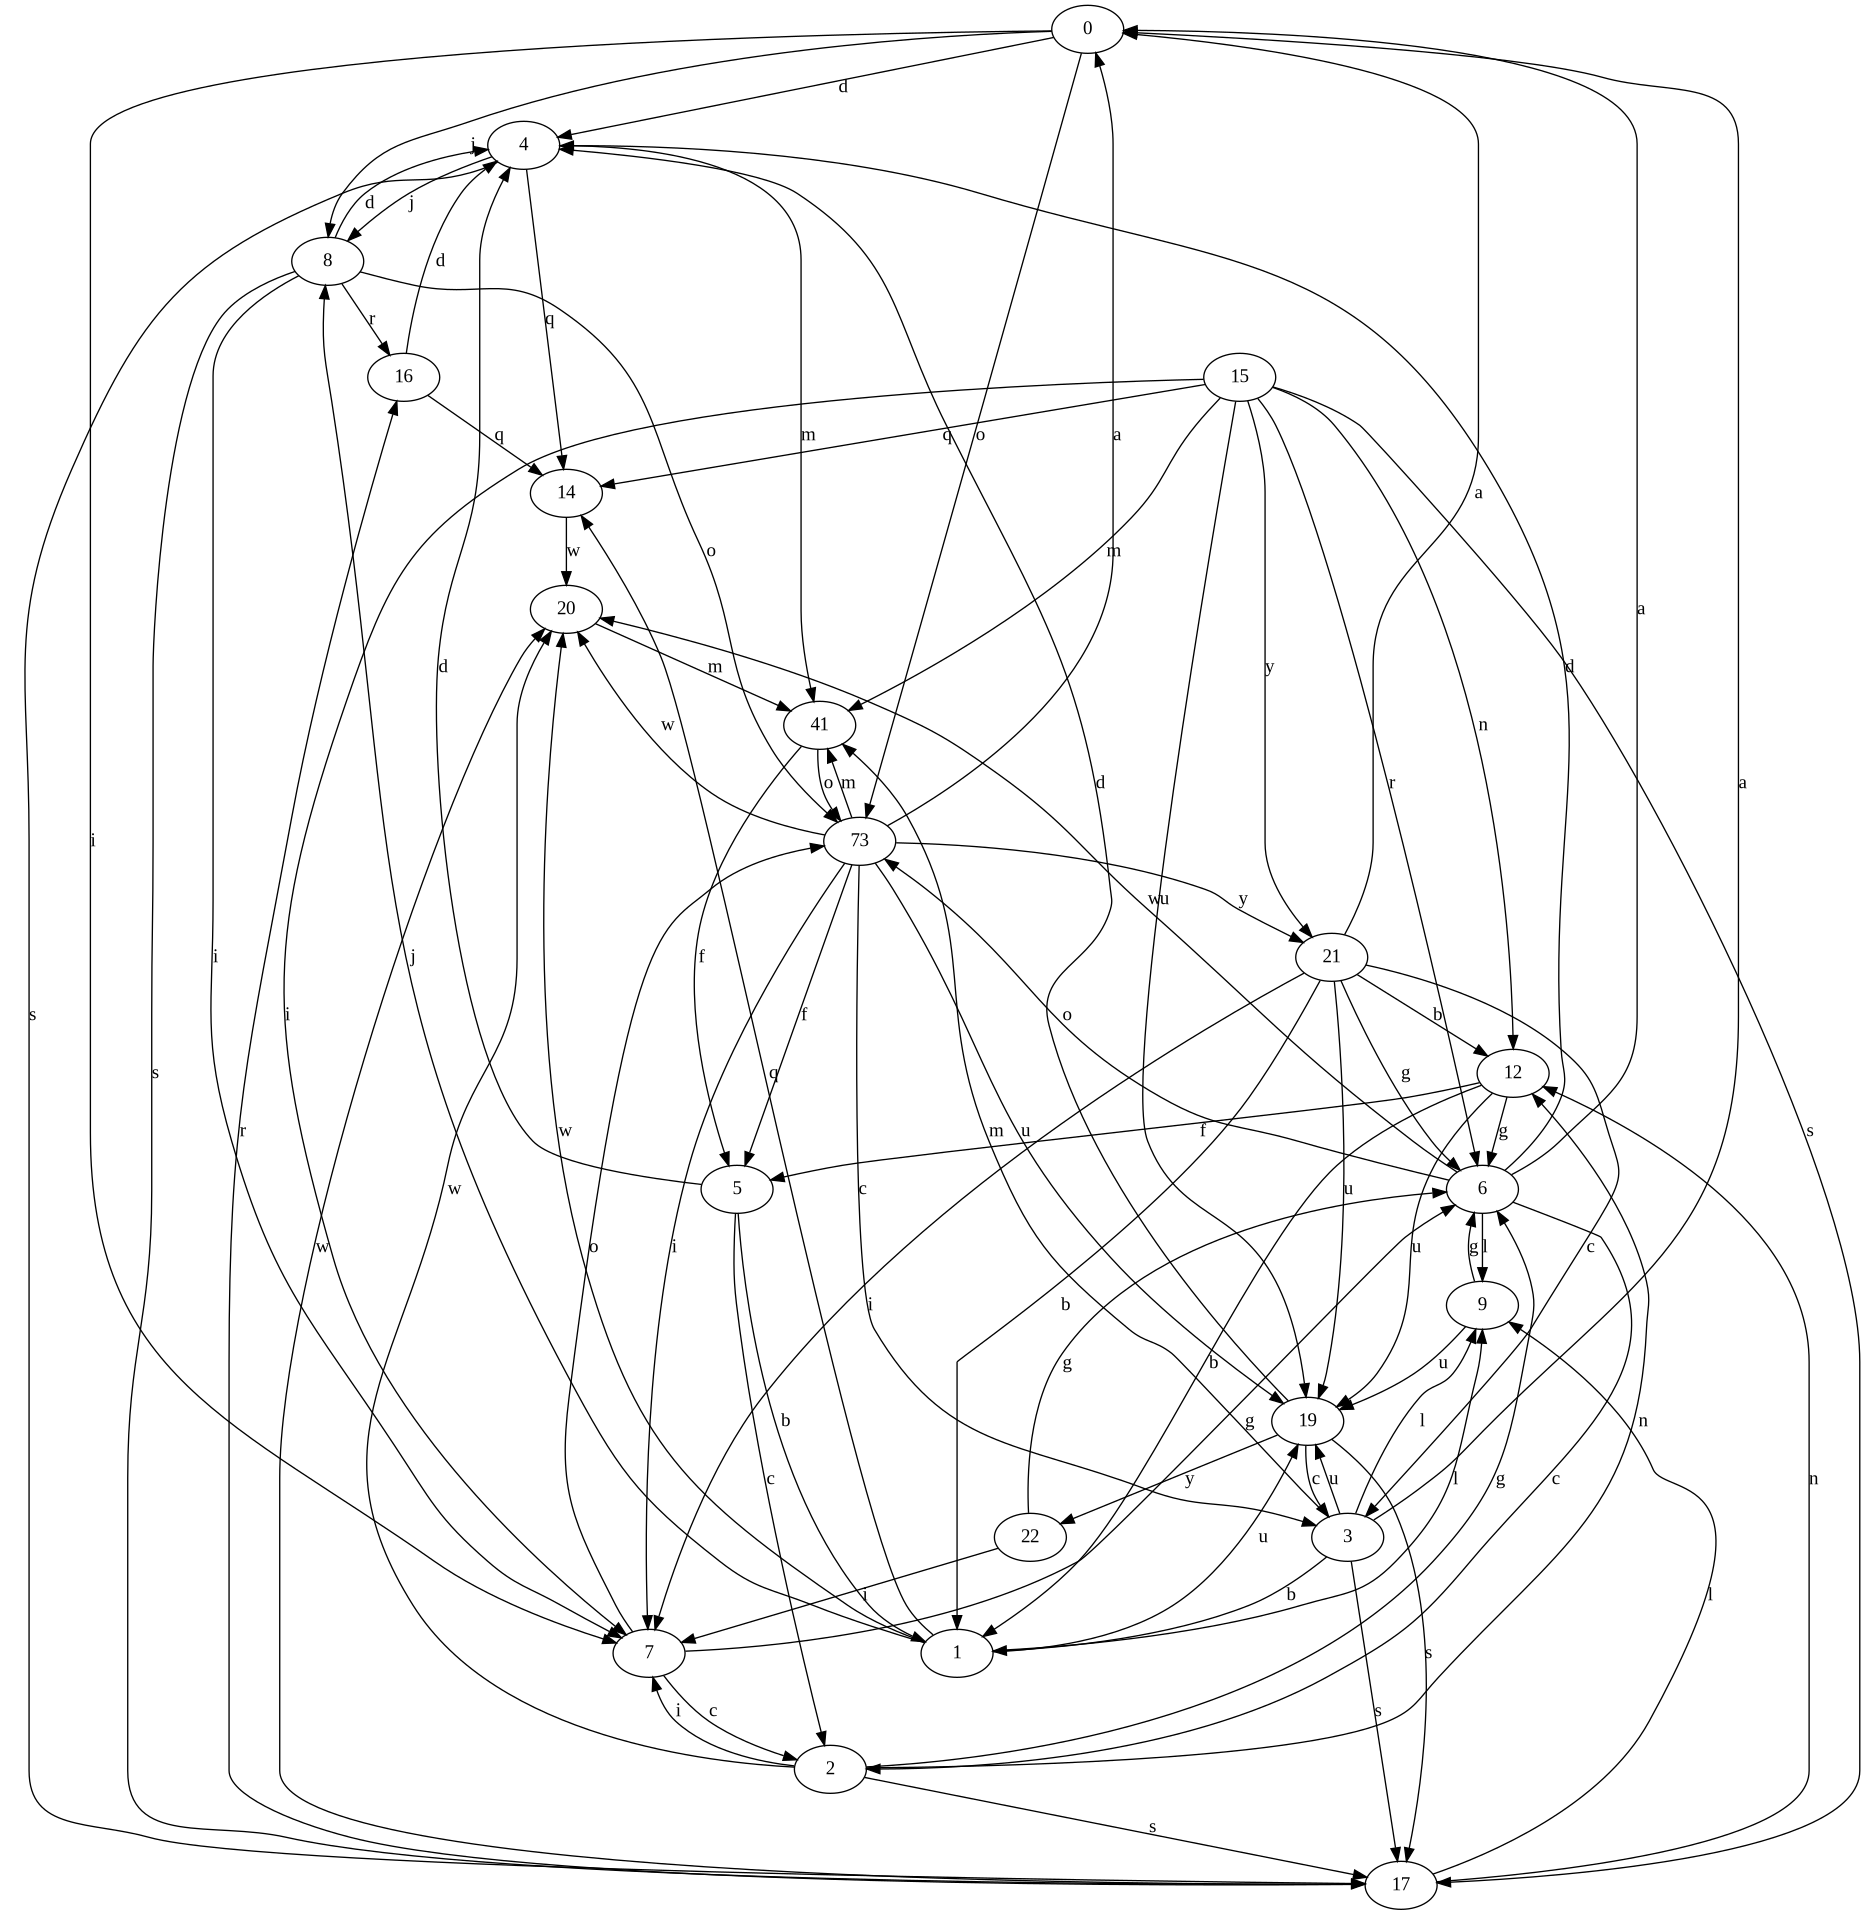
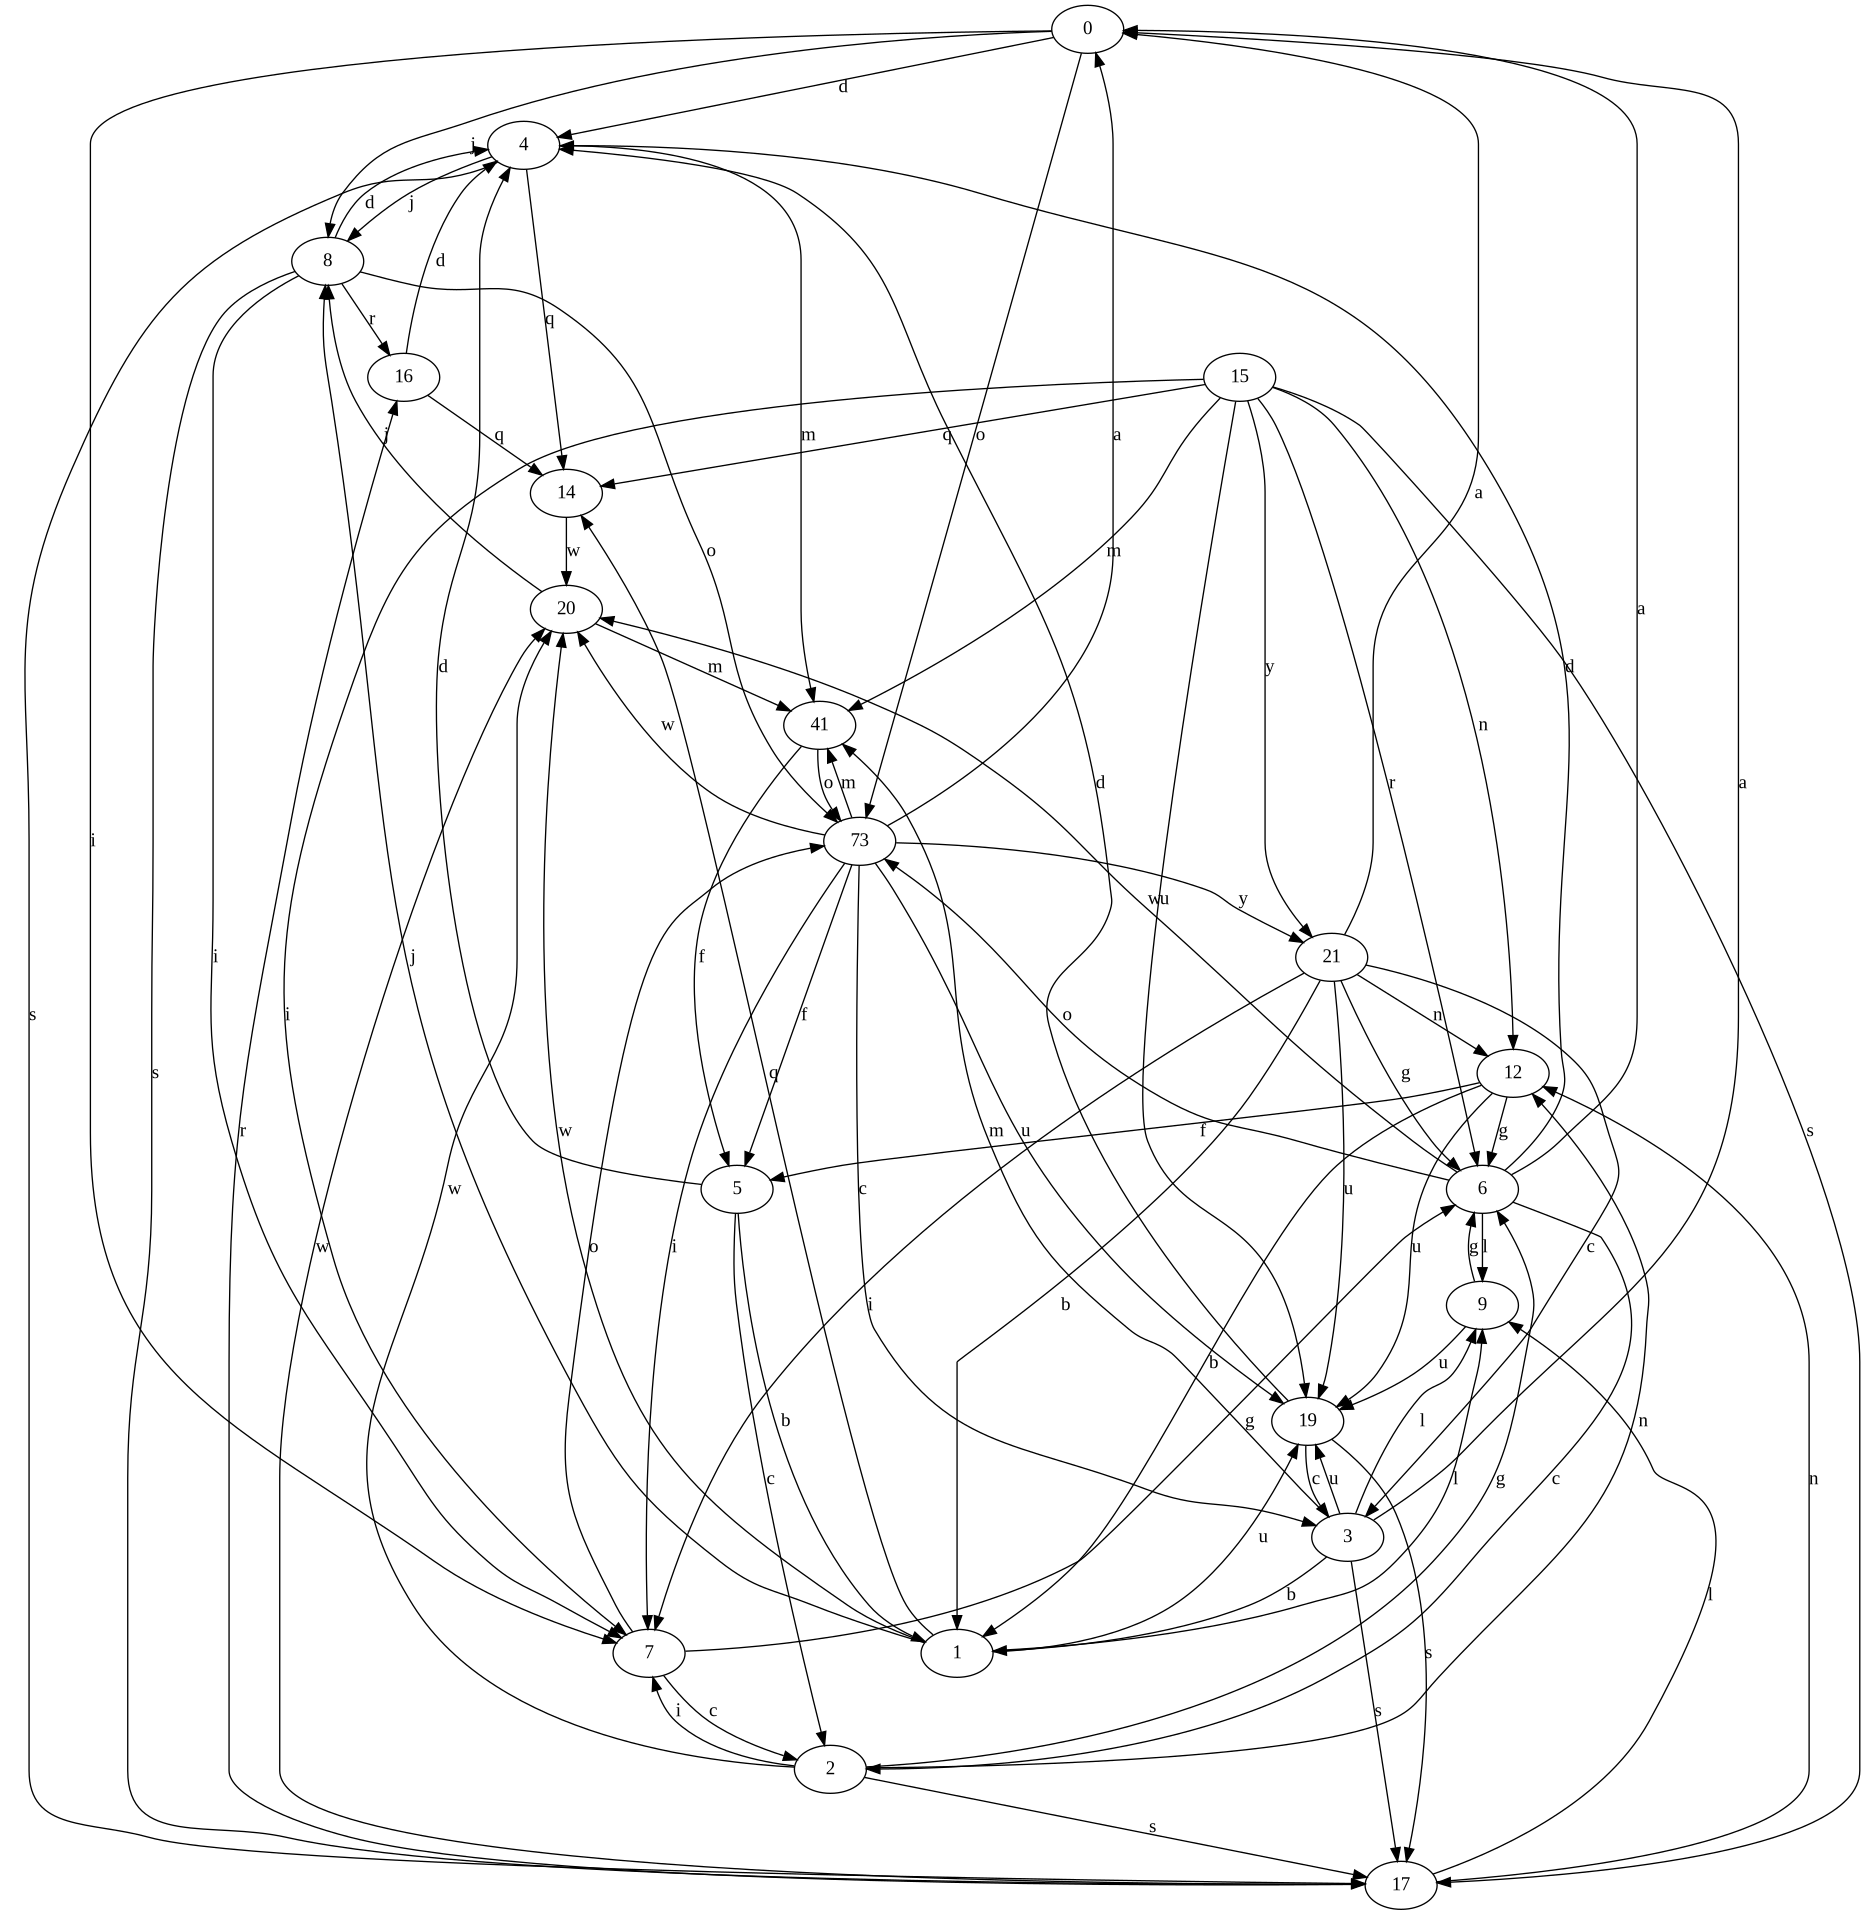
edge "20" -> "8": added, label "j"
edge "21" -> "12": label "b" -> "n"
node "22": removed
